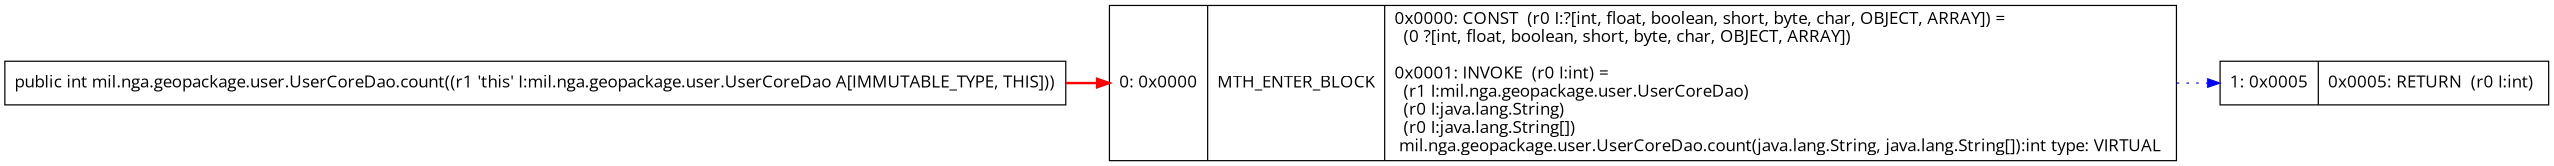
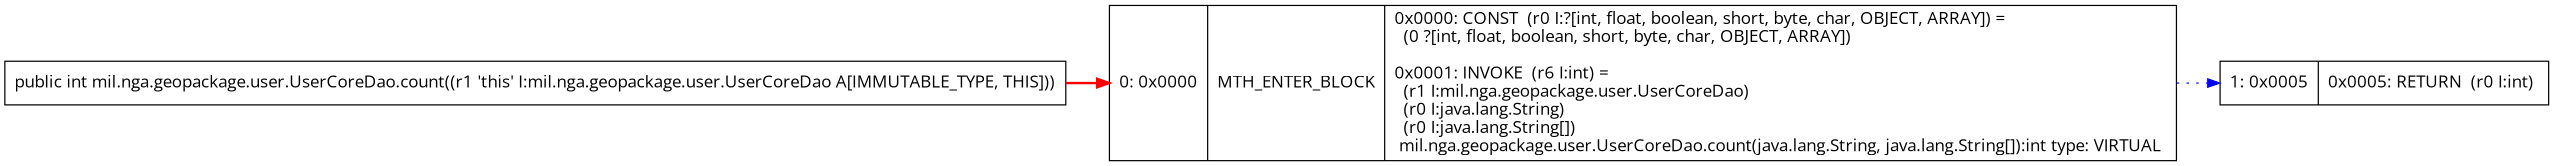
node "0: 0x0000": text "0x0001: INVOKE  (r0 I:int) =" -> "0x0001: INVOKE  (r6 I:int) ="
